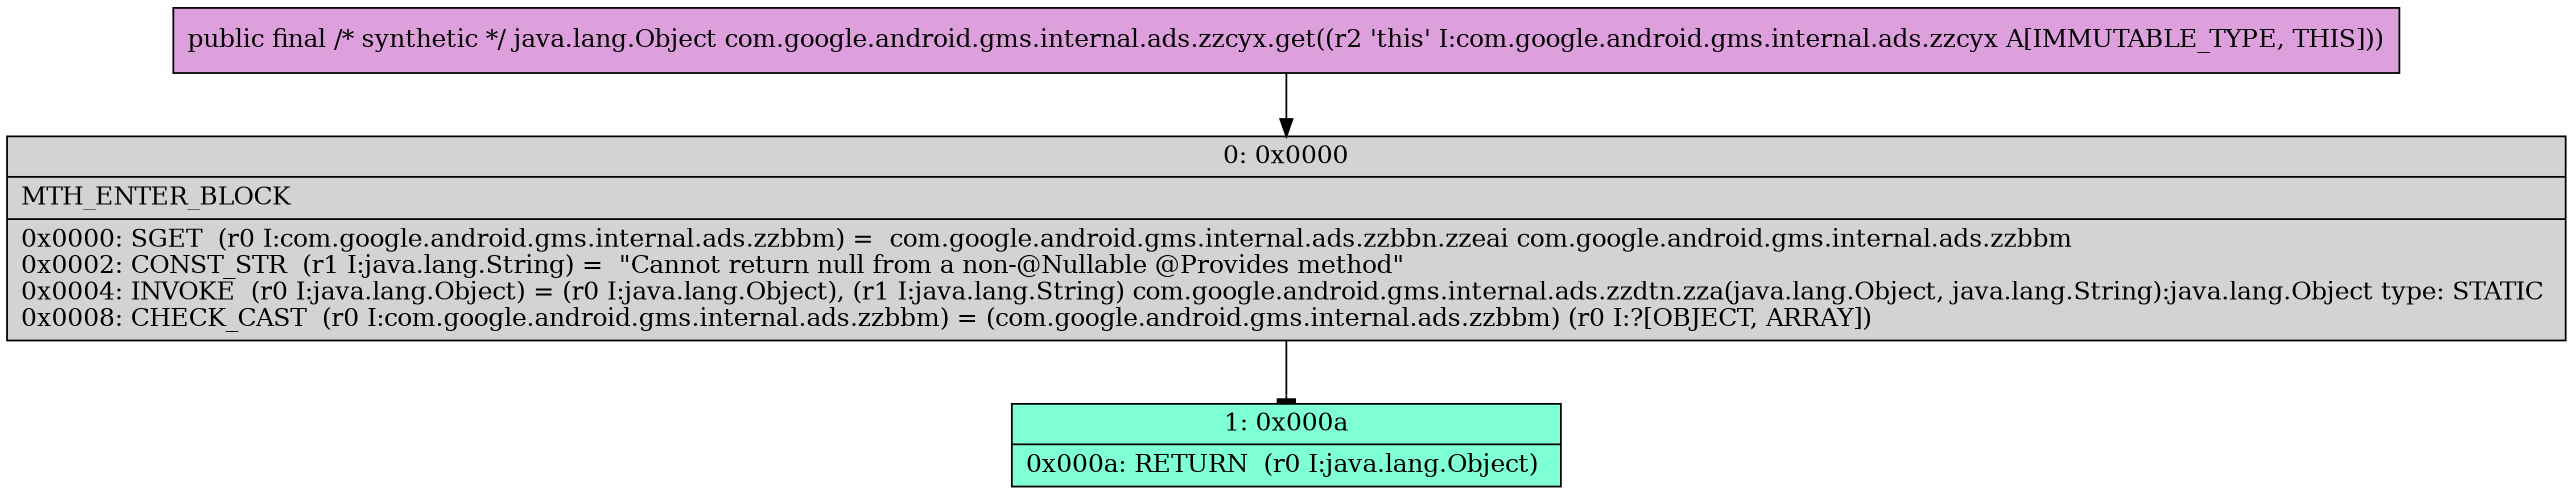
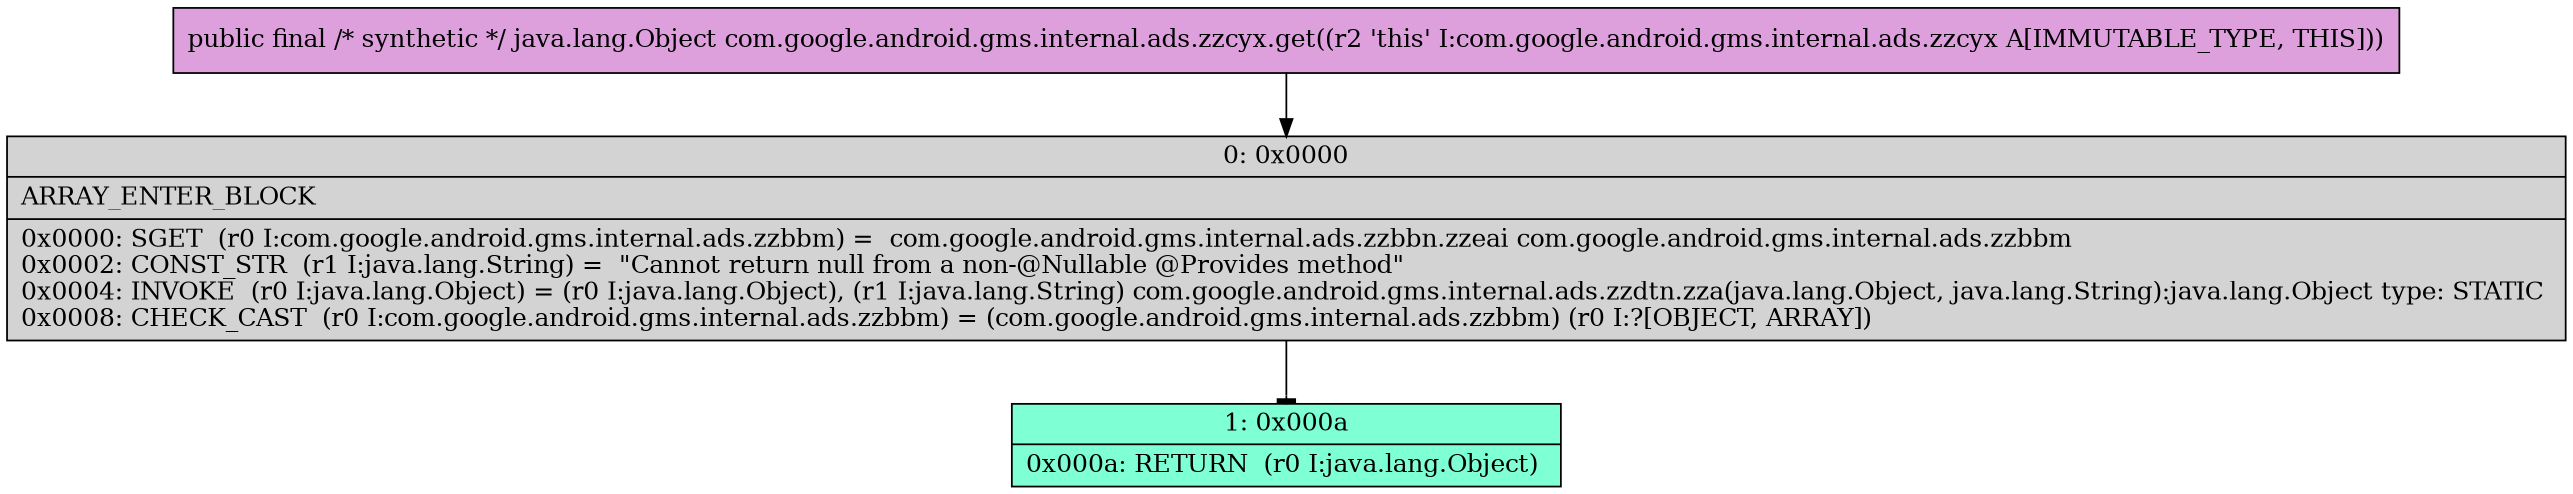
node "0: 0x0000": text "MTH_ENTER_BLOCK" -> "ARRAY_ENTER_BLOCK"
